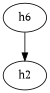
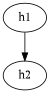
node "h6": label "h6" -> "h1"
